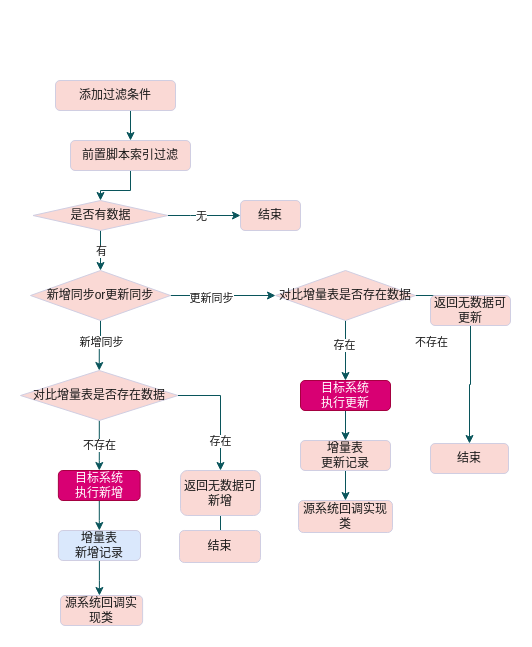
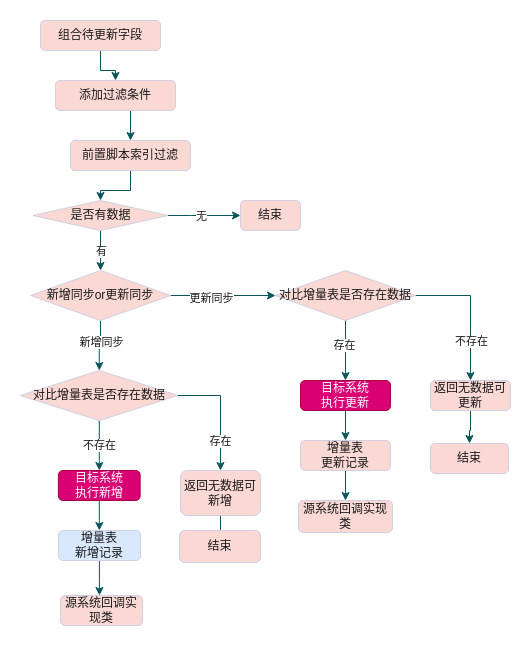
node "组合待更新字段": added
edge "组合待更新字段" -> "添加过滤条件": added
node "返回无数据可更新": moved (471, 311) -> (471, 396)
